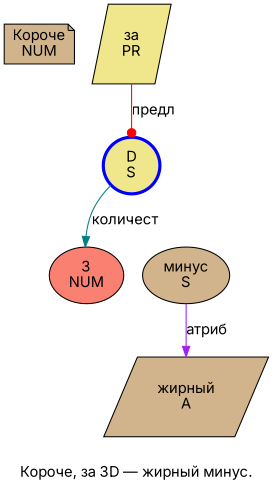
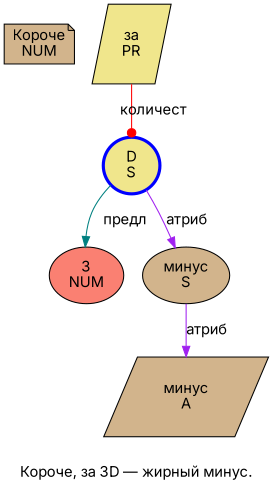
edge "за PR" -> "D S": label "предл" -> "количест"
edge "D S" -> "минус S": added, label "атриб"
edge "D S" -> "3 NUM": label "количест" -> "предл"
node "жирный A": label "жирный A" -> "минус A"
